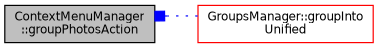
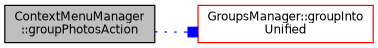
edge "GroupsManager::groupInto Unified" -> "ContextMenuManager ::groupPhotosAction": reversed
